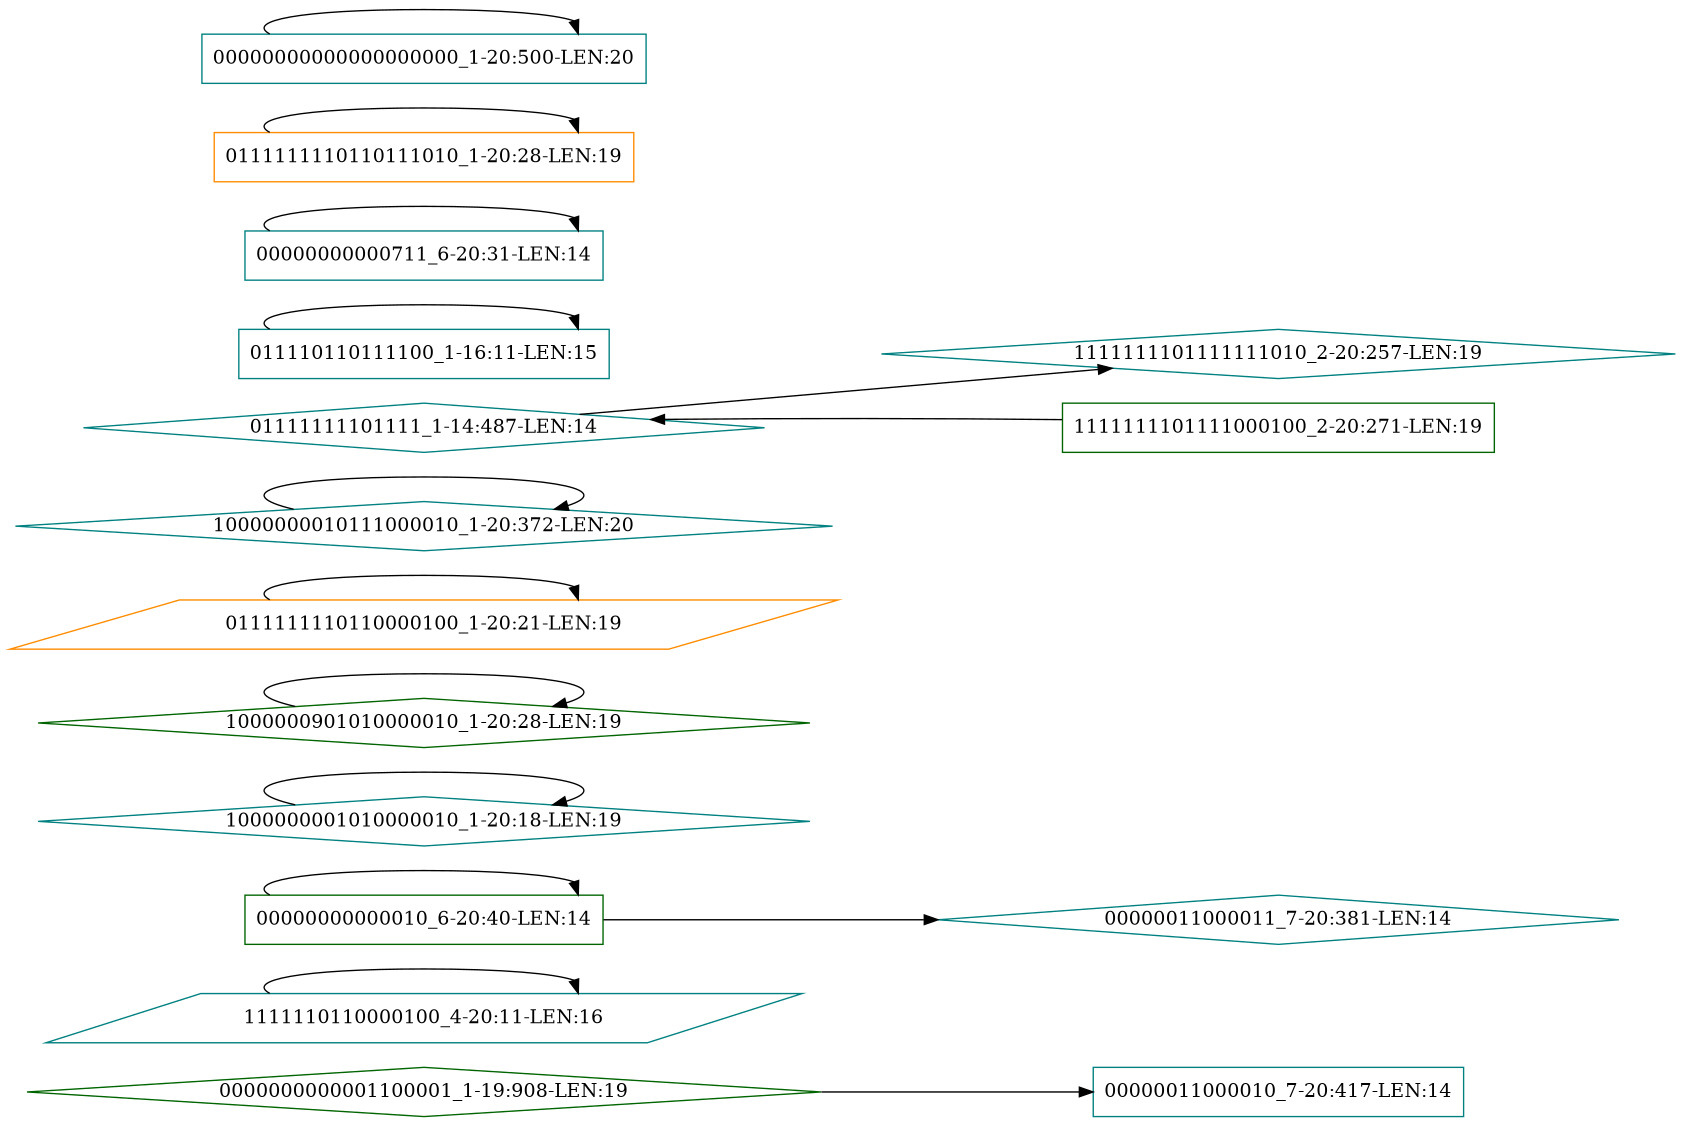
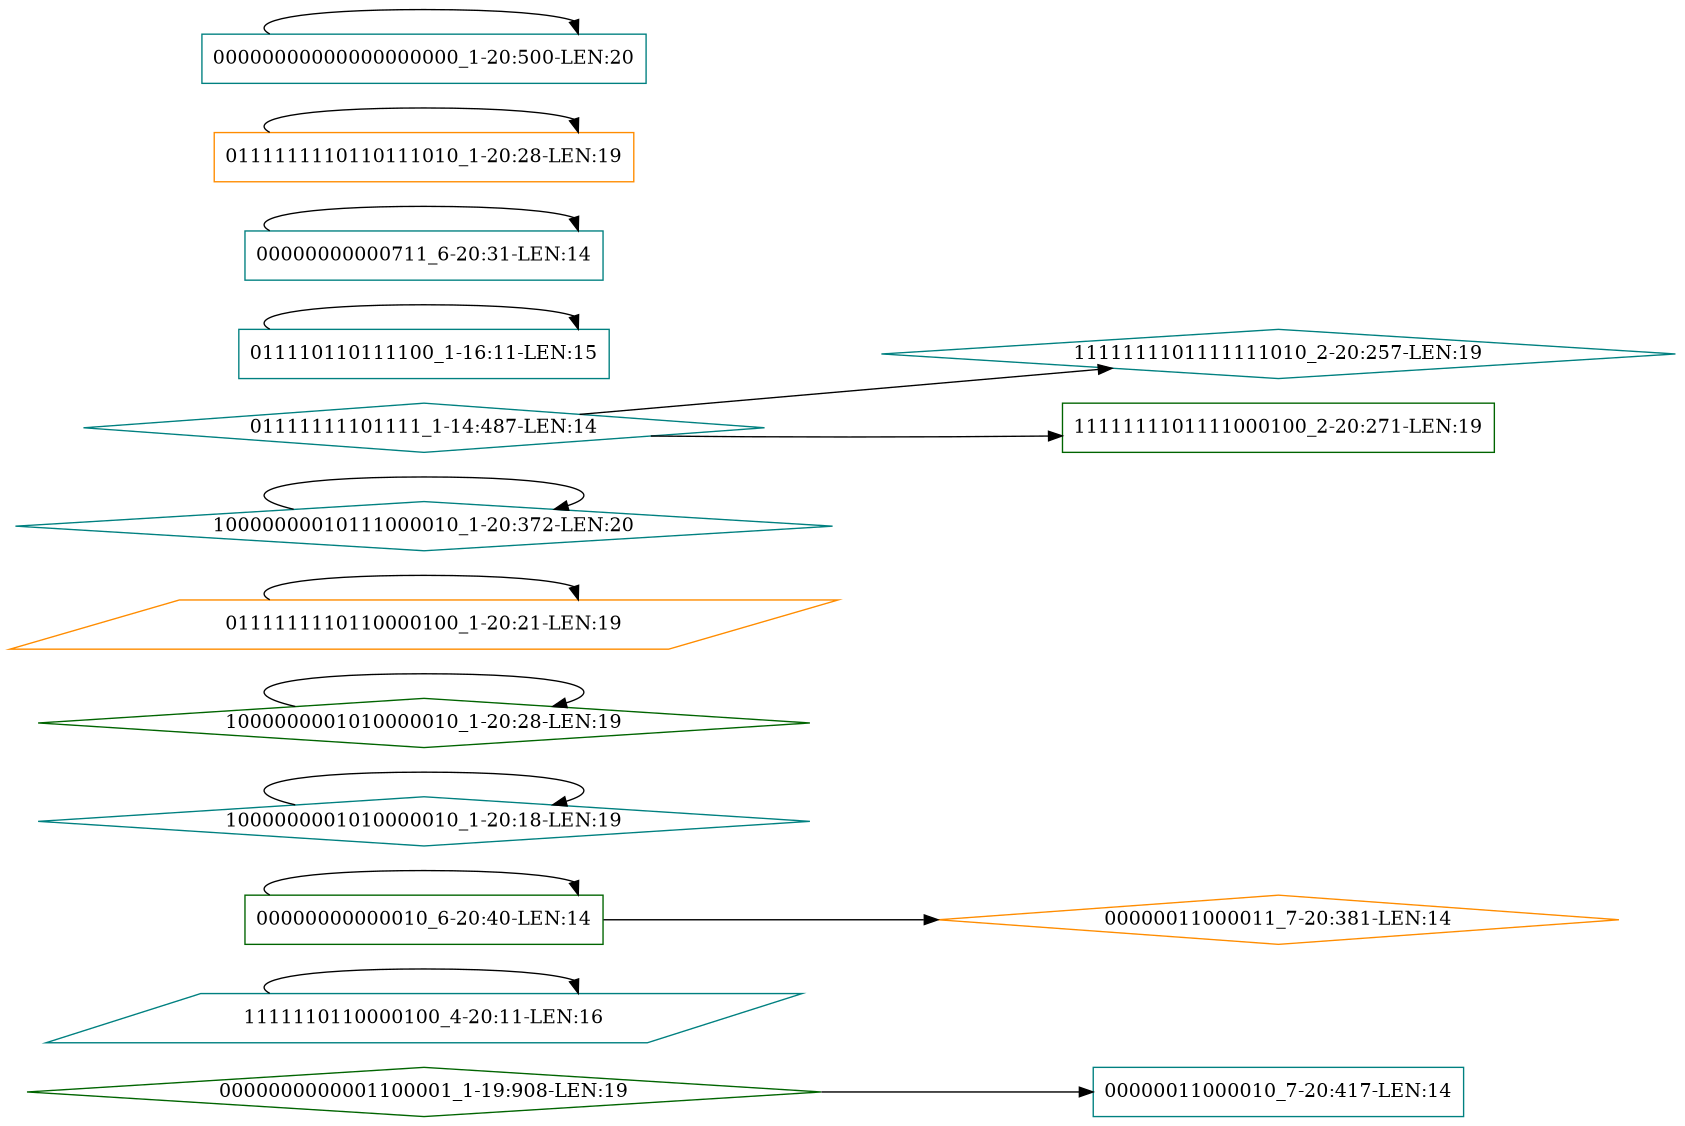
edge "1111111101111000100_2-20:271-LEN:19" -> "01111111101111_1-14:487-LEN:14": reversed
node "1000000901010000010_1-20:28-LEN:19": label "1000000901010000010_1-20:28-LEN:19" -> "1000000001010000010_1-20:28-LEN:19"
node "00000011000011_7-20:381-LEN:14": color teal -> darkorange
